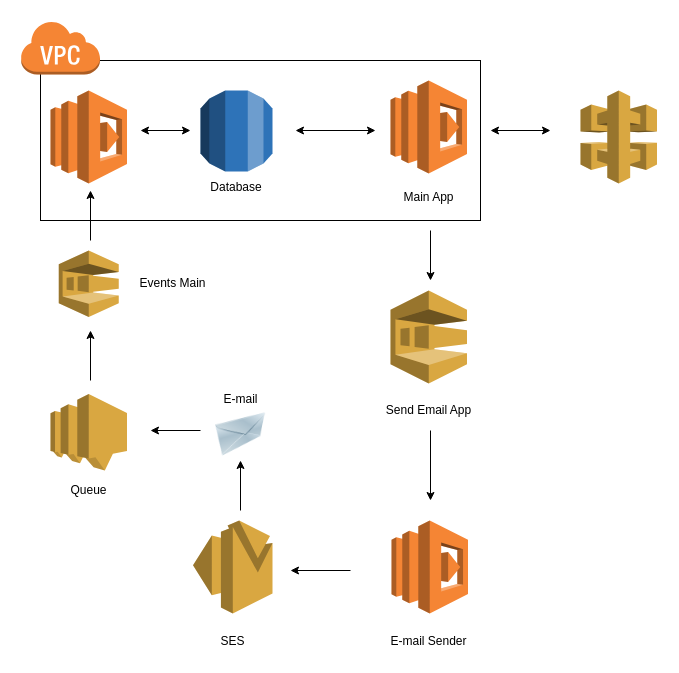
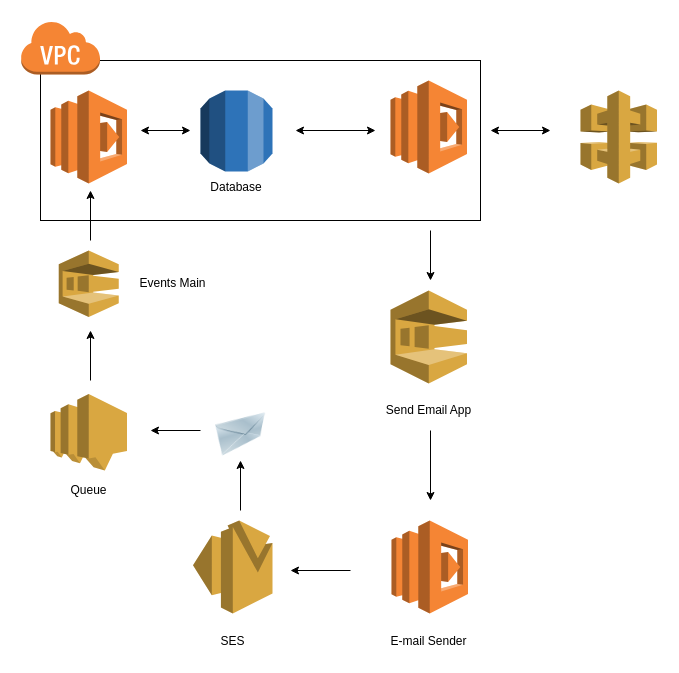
node "Main App": removed
node "E-mail": removed
